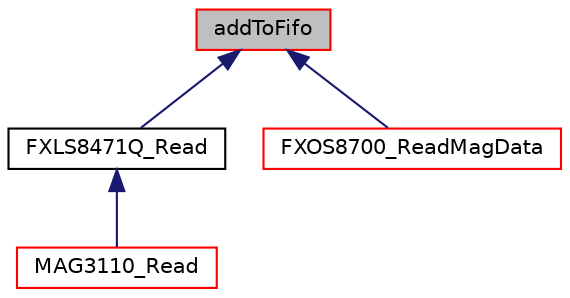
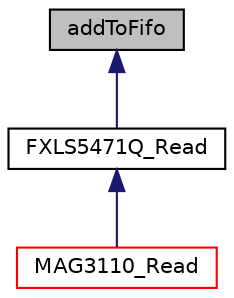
node "addToFifo": color red -> black
node "FXLS8471Q_Read": label "FXLS8471Q_Read" -> "FXLS5471Q_Read"
node "FXOS8700_ReadMagData": removed
